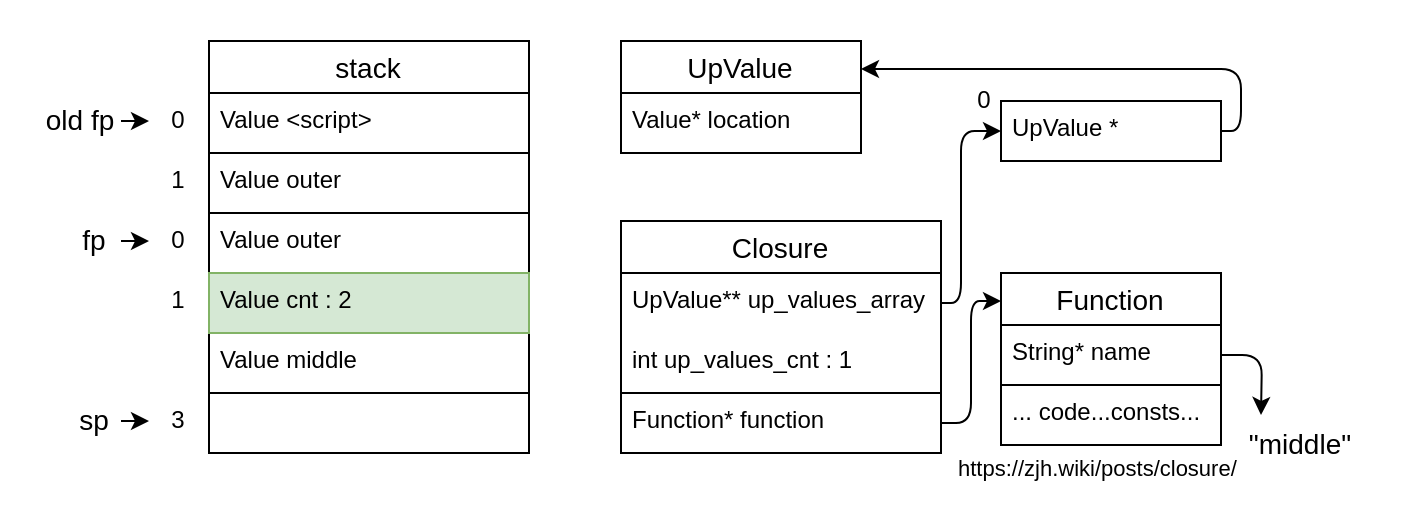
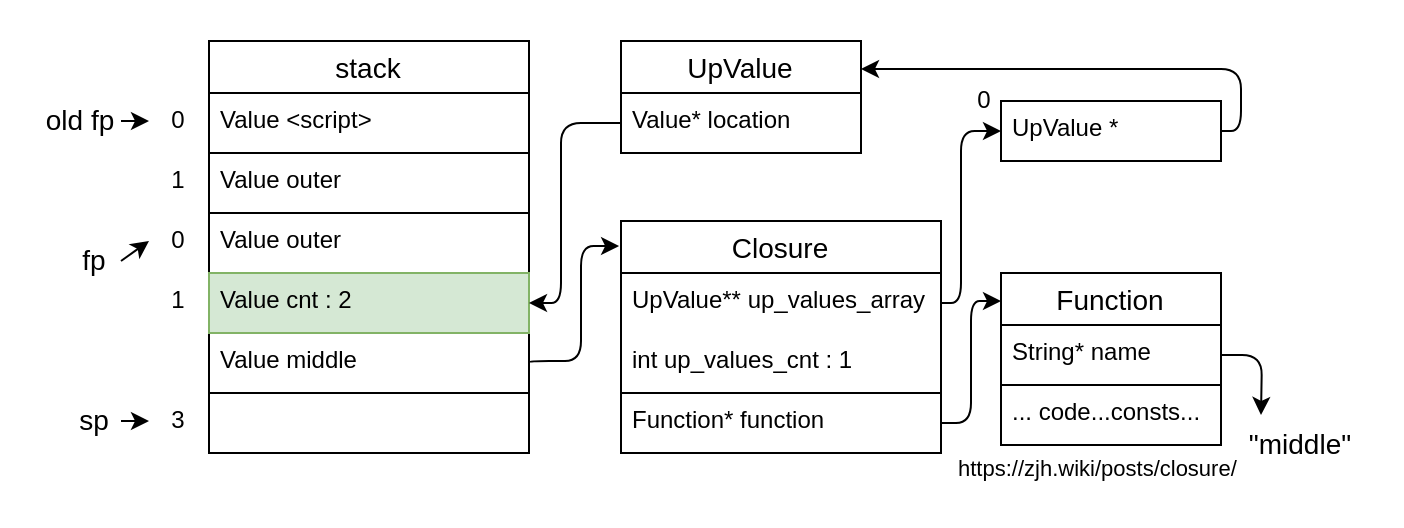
edge "Value* location" -> "Value cnt : 2": added
node "fp": moved (95, 241) -> (95, 261)
edge "Value middle" -> "Closure": added
